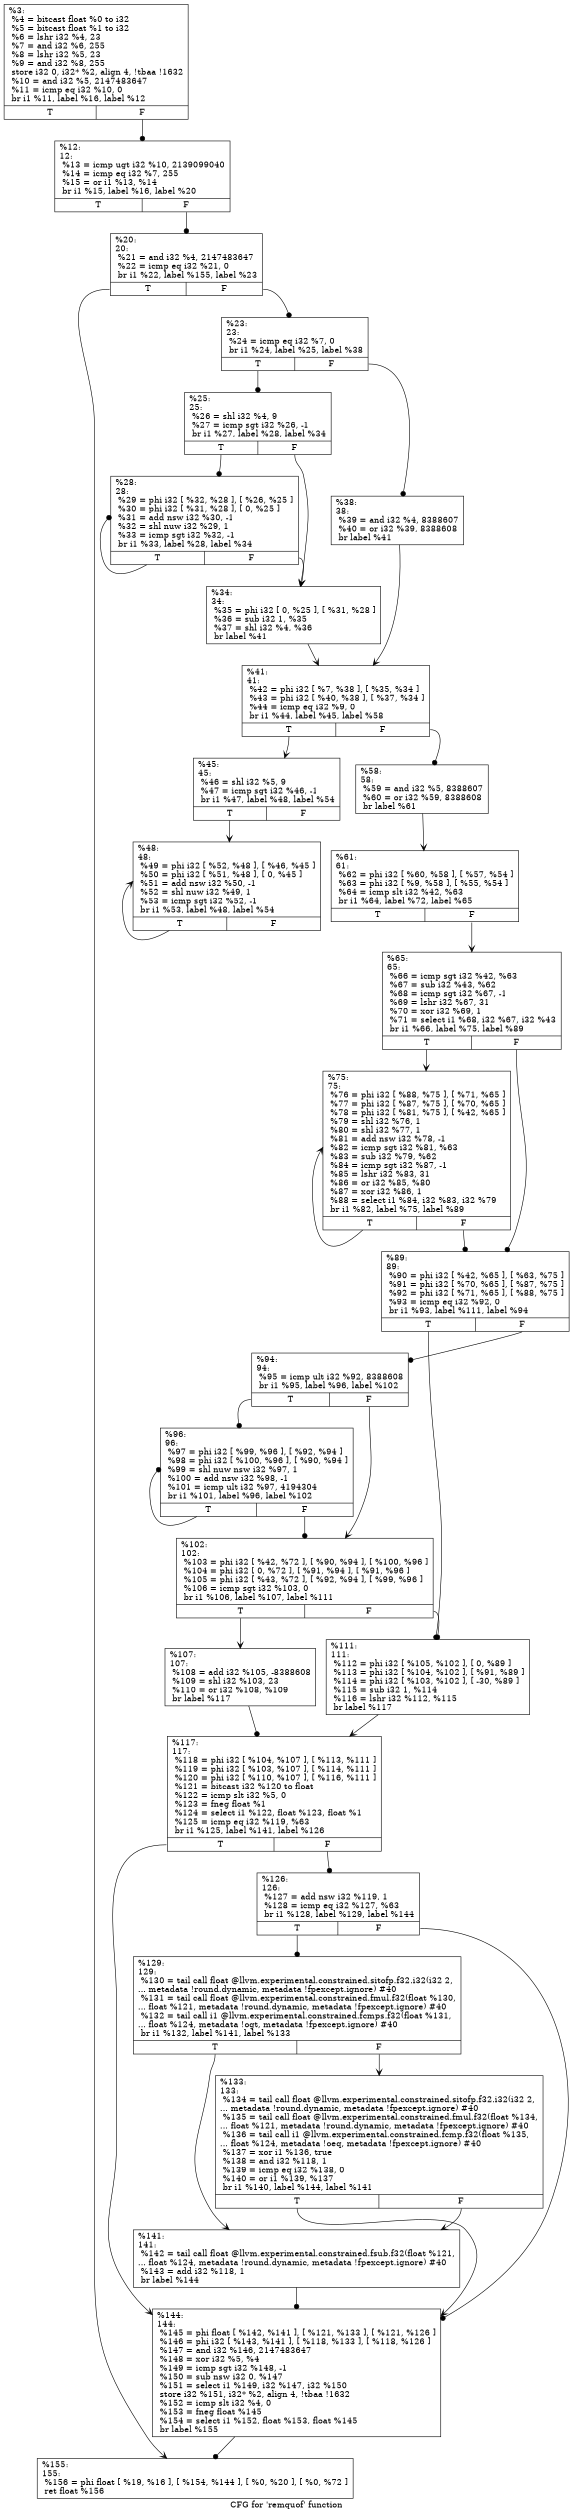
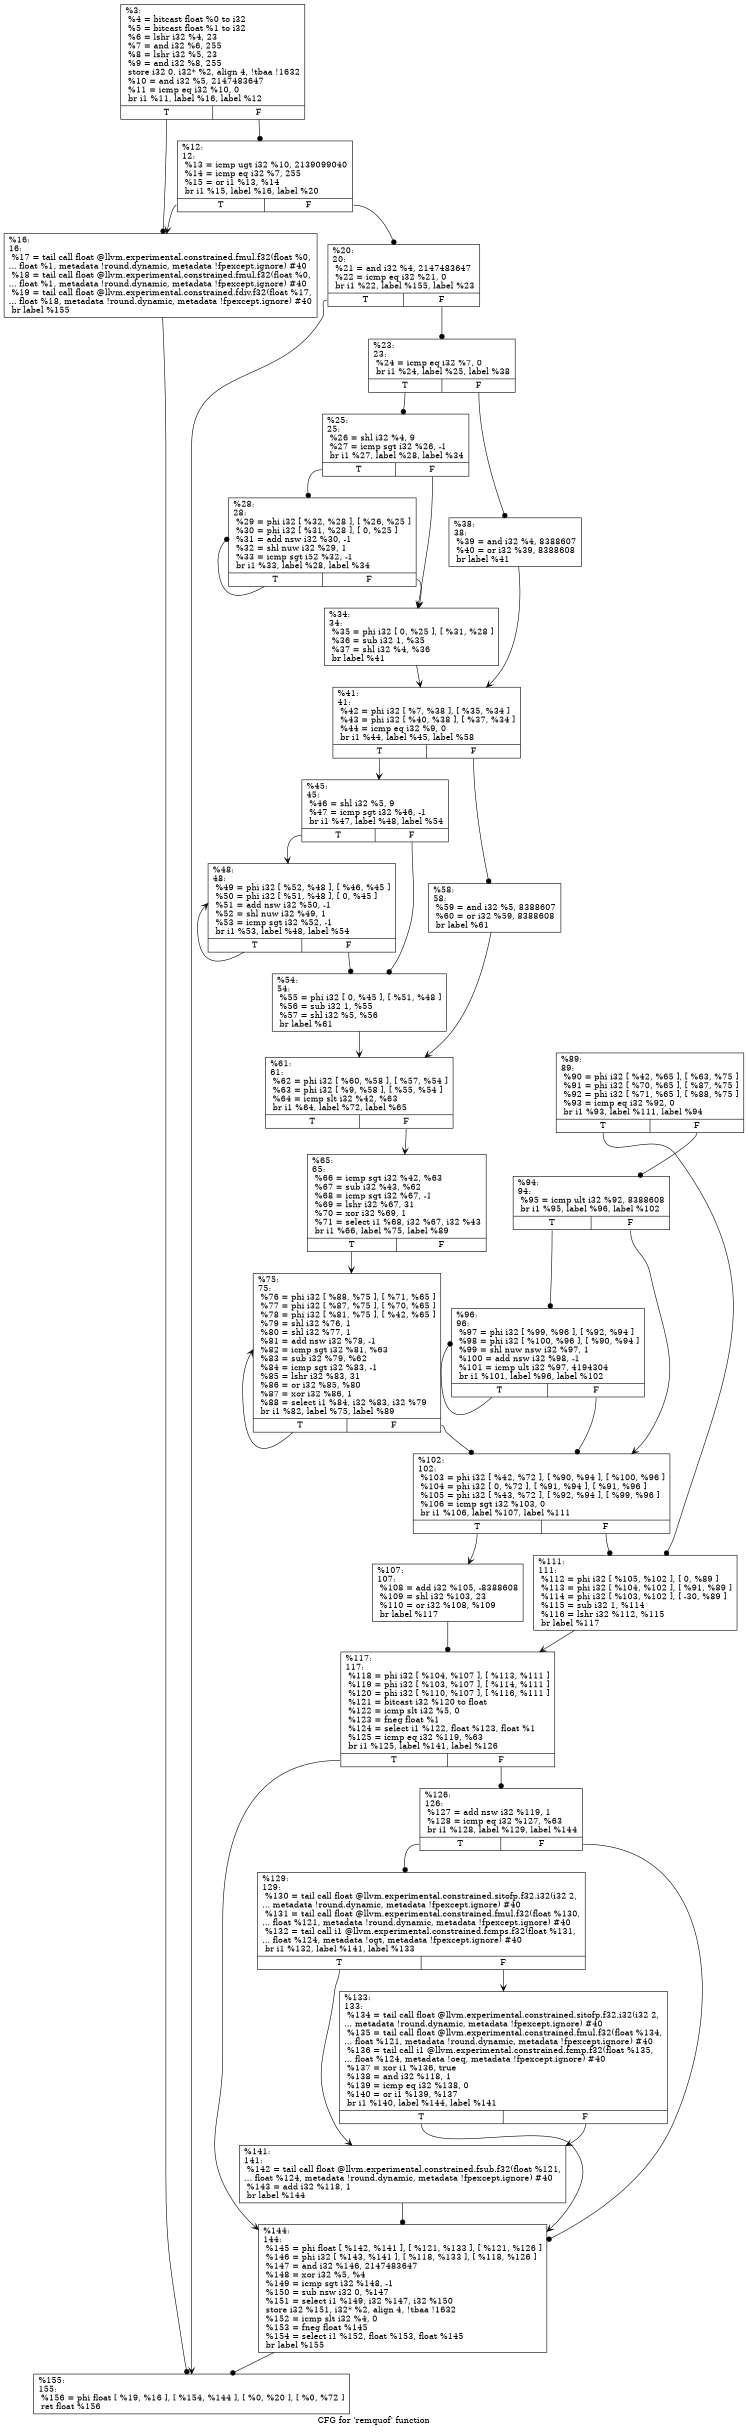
node "%16:": added
node "%28:": text "%33 = icmp sgt i32 %32, -1" -> "%33 = icmp sgt i52 %32, -1"
node "%54:": added
edge "%65:" -> "%89:": removed
node "%75:": text "%84 = icmp sgt i32 %87, -1" -> "%84 = icmp sgt i32 %83, -1"
edge "%75:" -> "%89:": now "%75:" -> "%102:"
